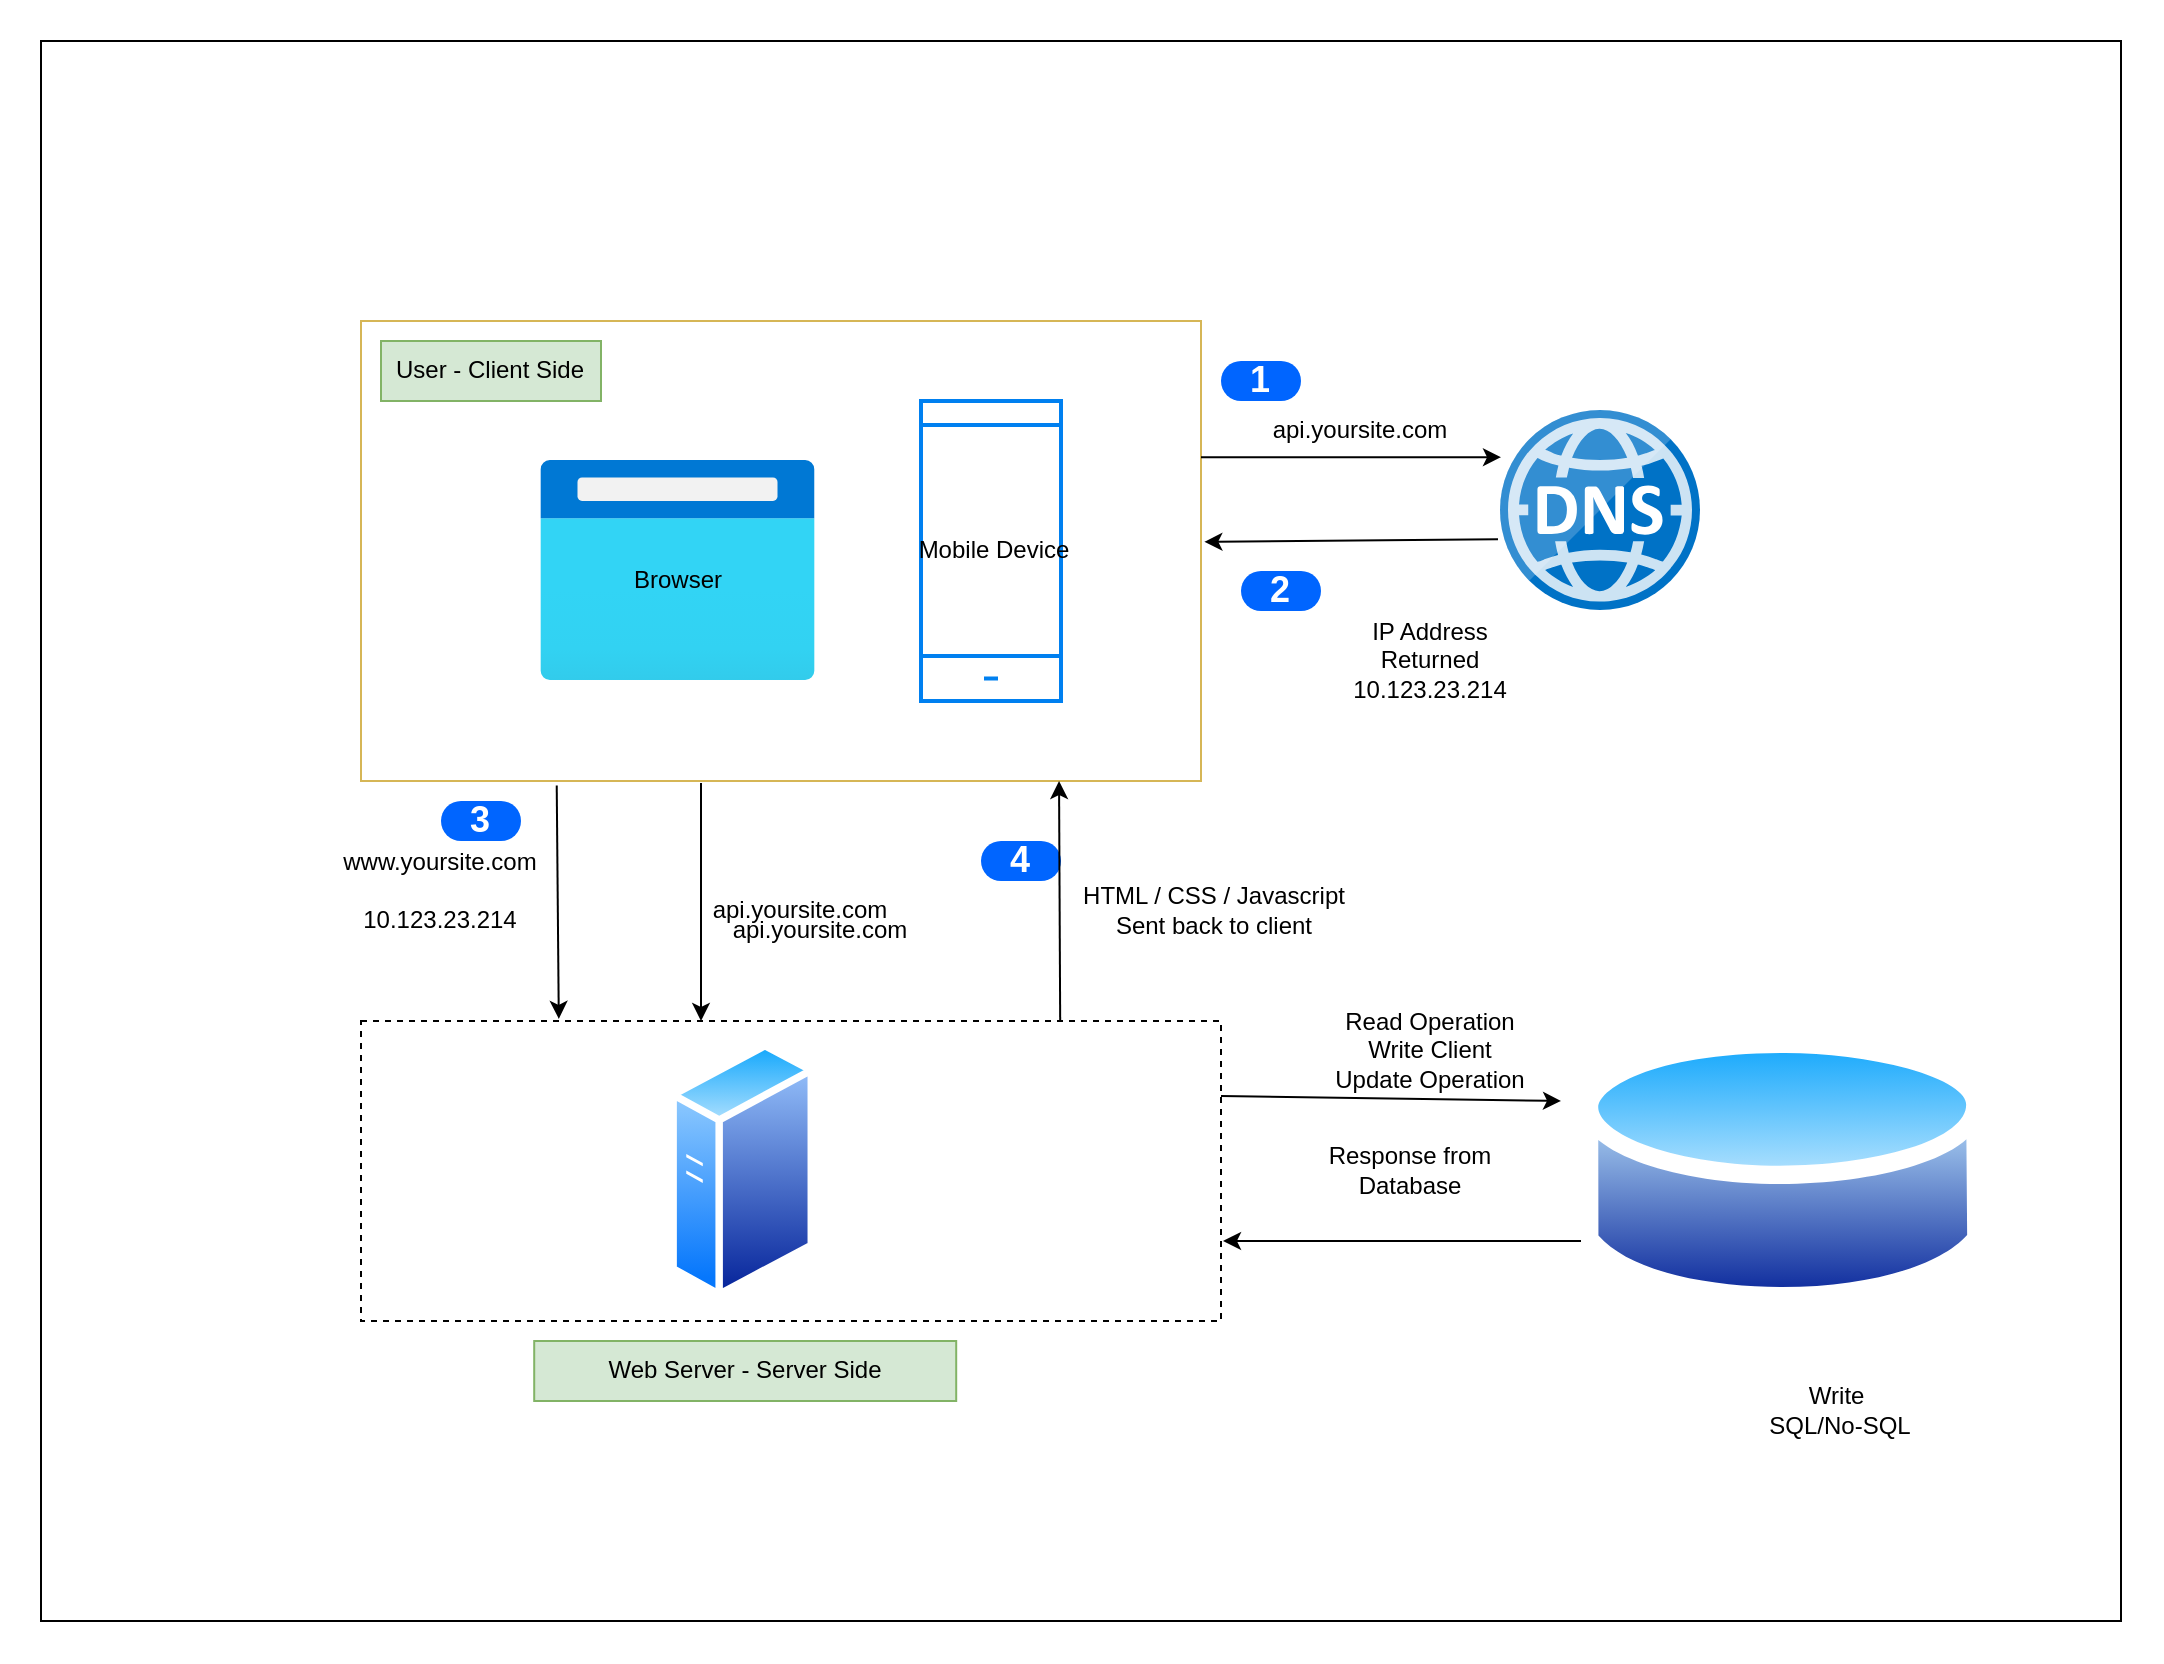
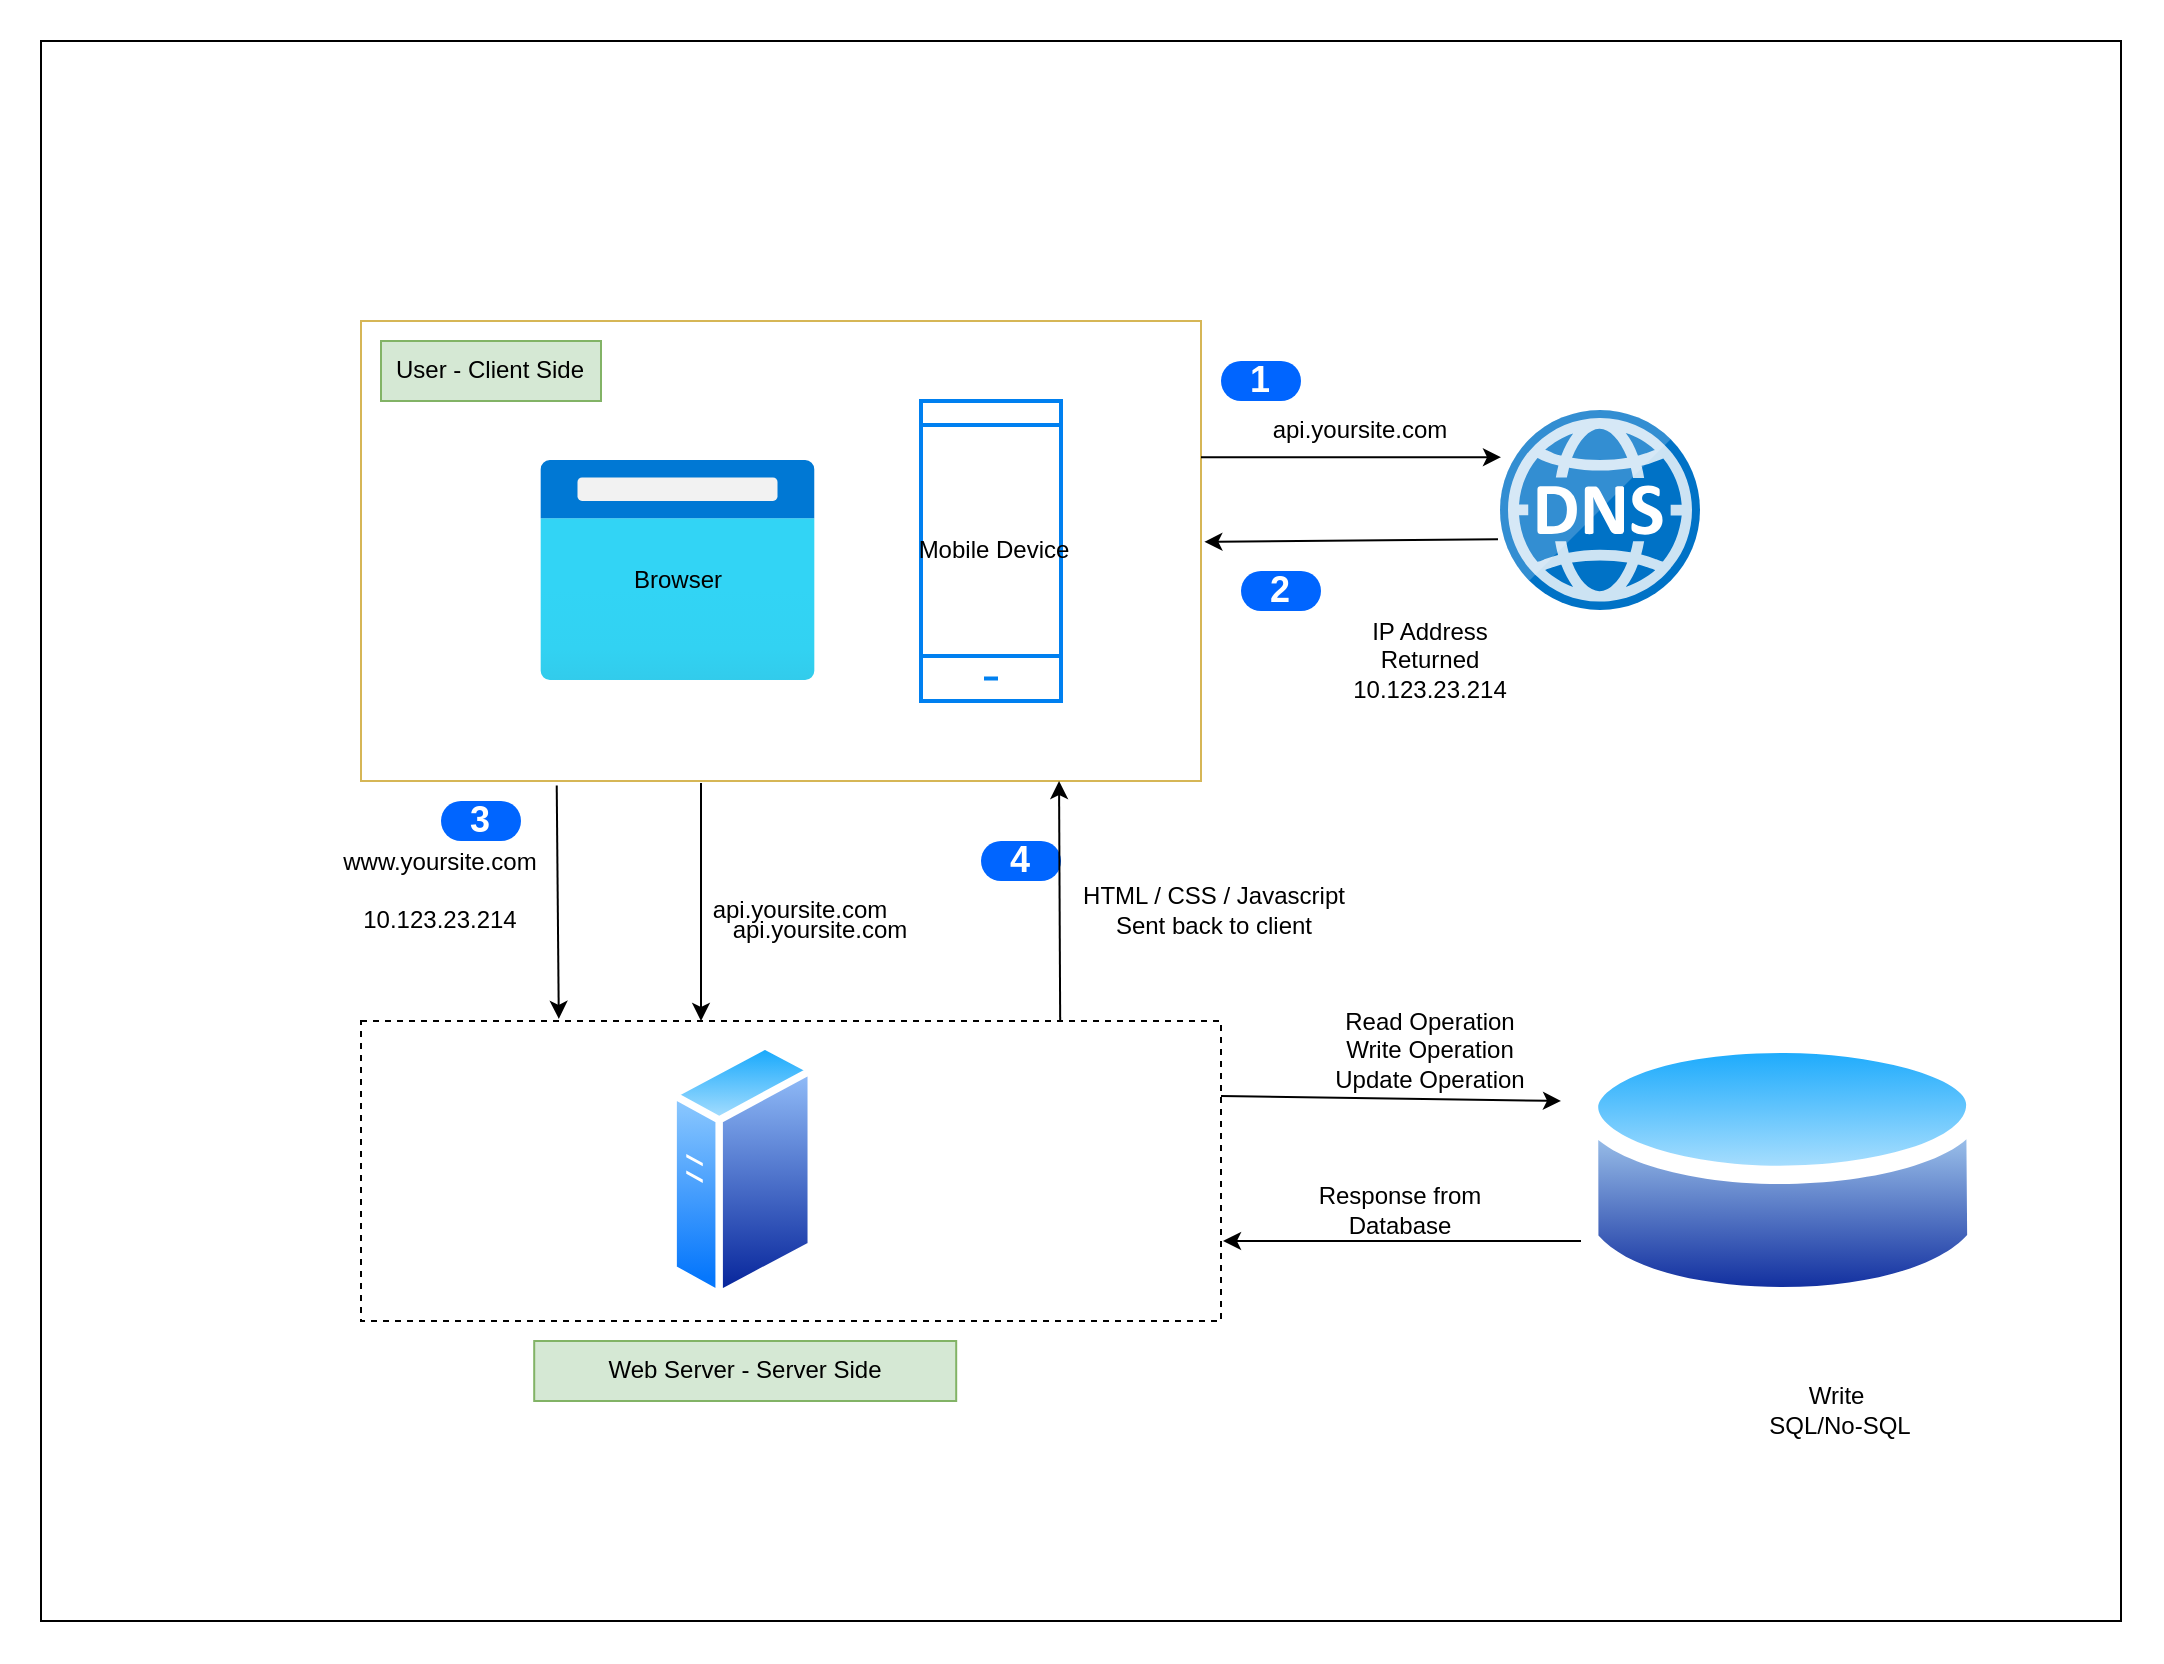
node "Read Operation Write Client Update Operation": label "Read Operation Write Client Update Operation" -> "Read Operation Write Operation Update Operation"
node "Response from Database": moved (1411, 1171) -> (1401, 1211)
